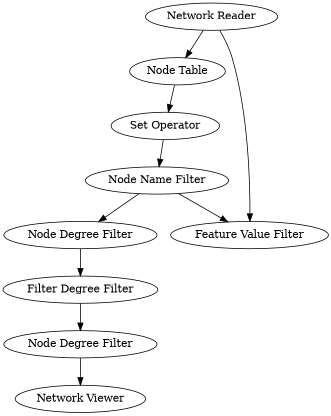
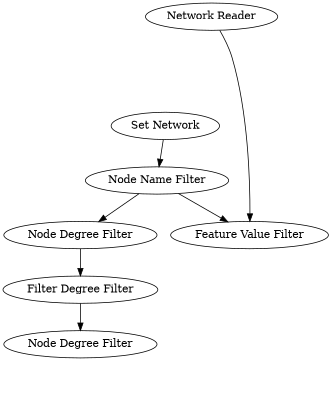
node "Node Table": removed
node "Set Operator": label "Set Operator" -> "Set Network"
node "Network Viewer": removed
